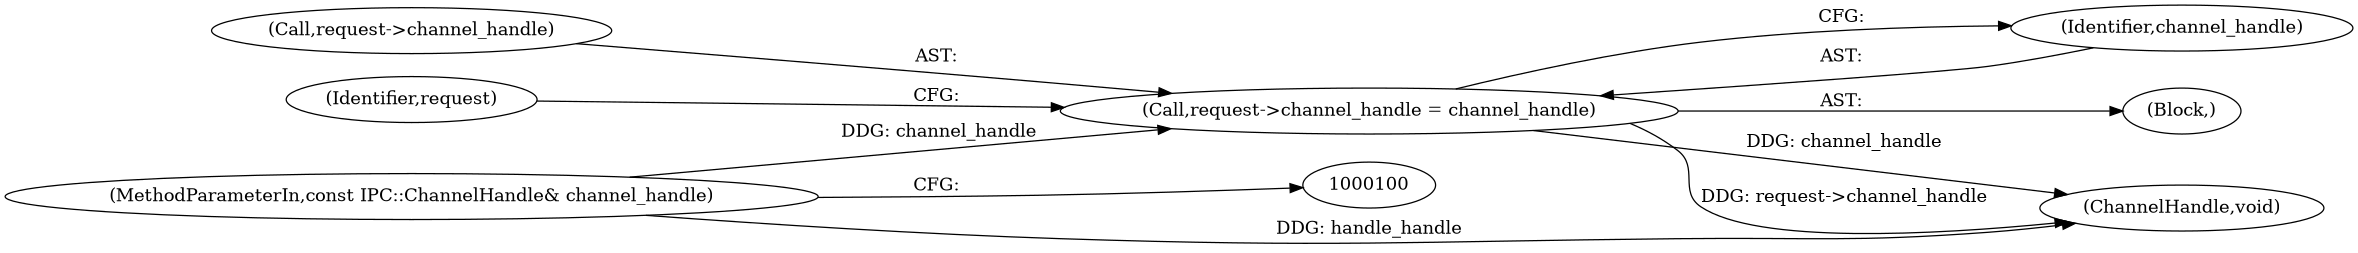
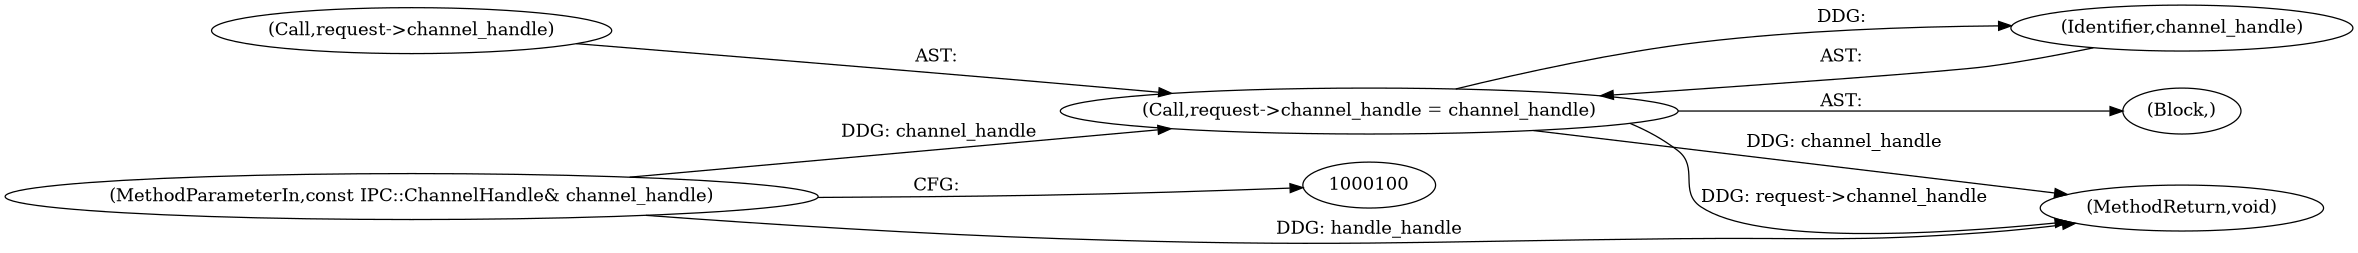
edge "(Call,request->channel_handle = channel_handle)" -> "(Identifier,channel_handle)": label "CFG: " -> "DDG: "
node "(Identifier,request)": removed
node "(ChannelHandle,void)": label "(ChannelHandle,void)" -> "(MethodReturn,void)"
